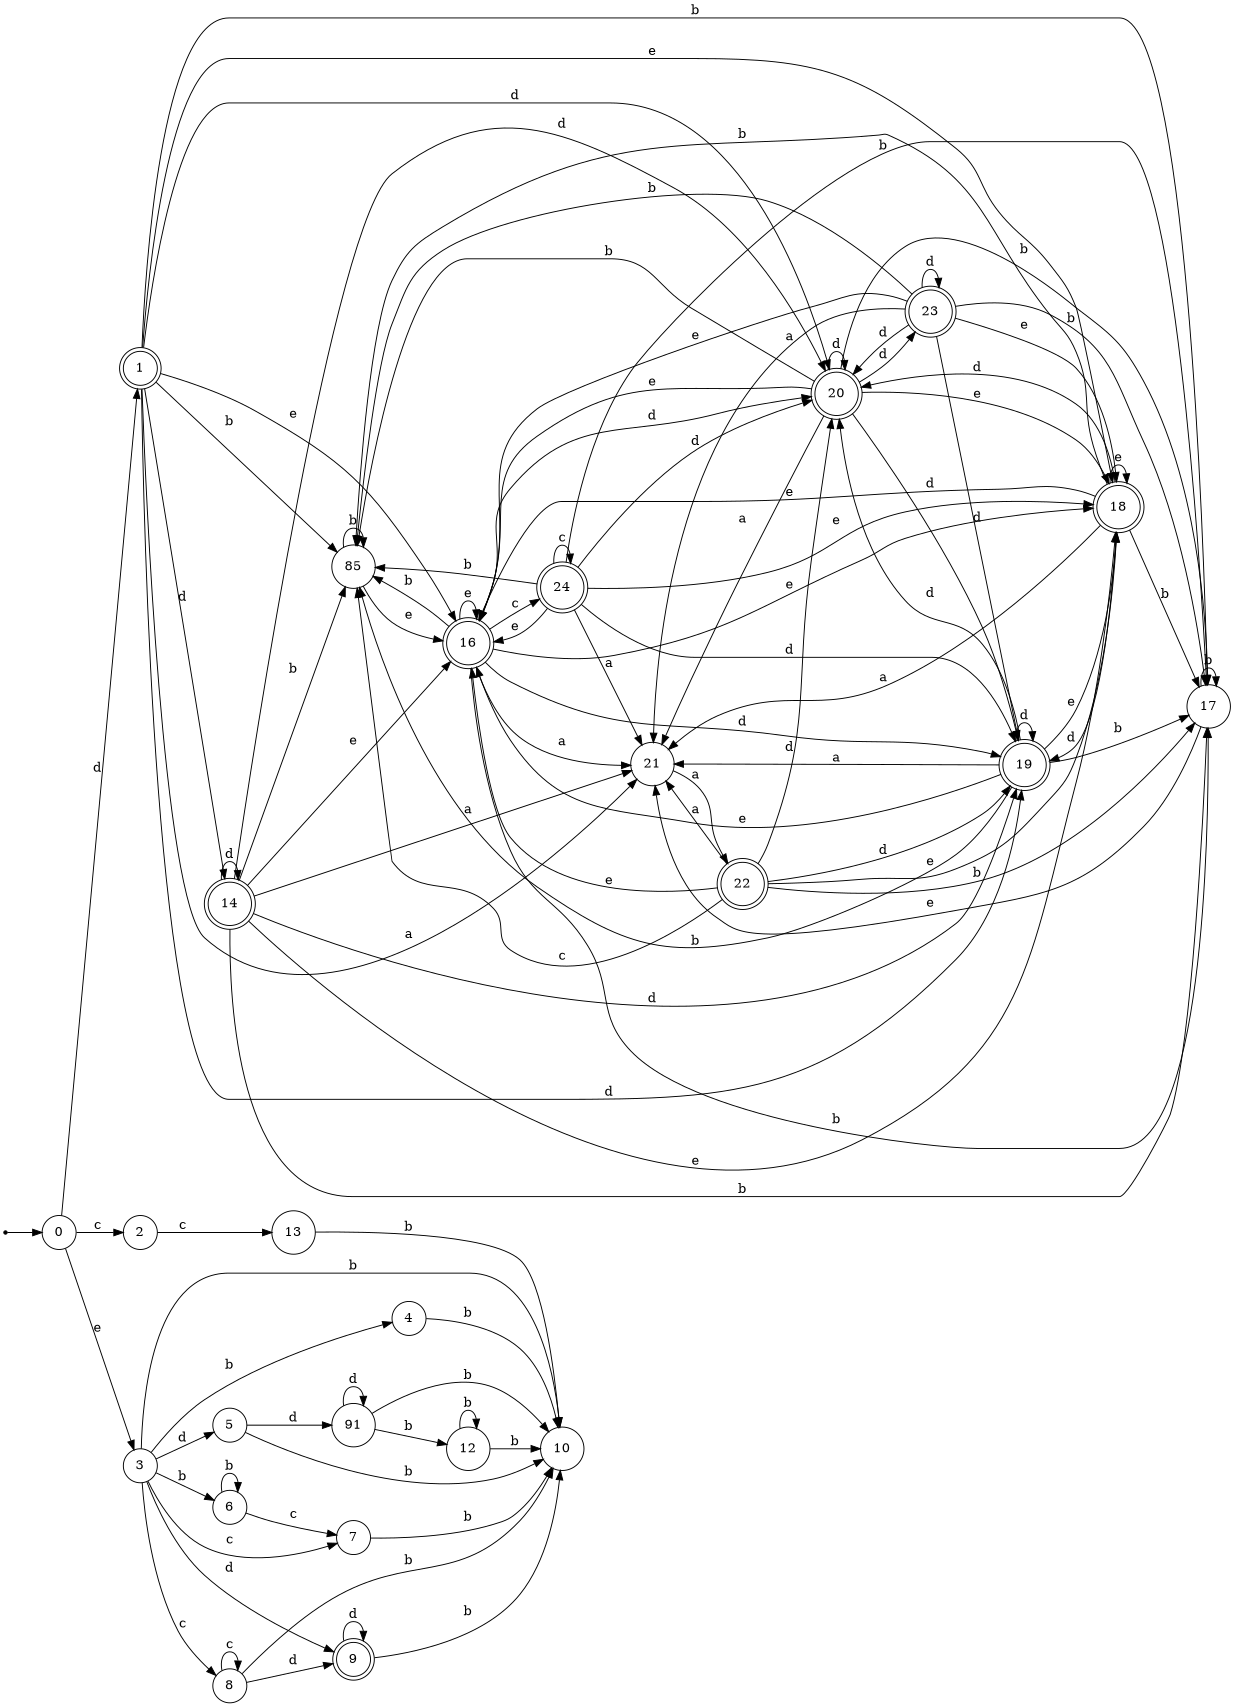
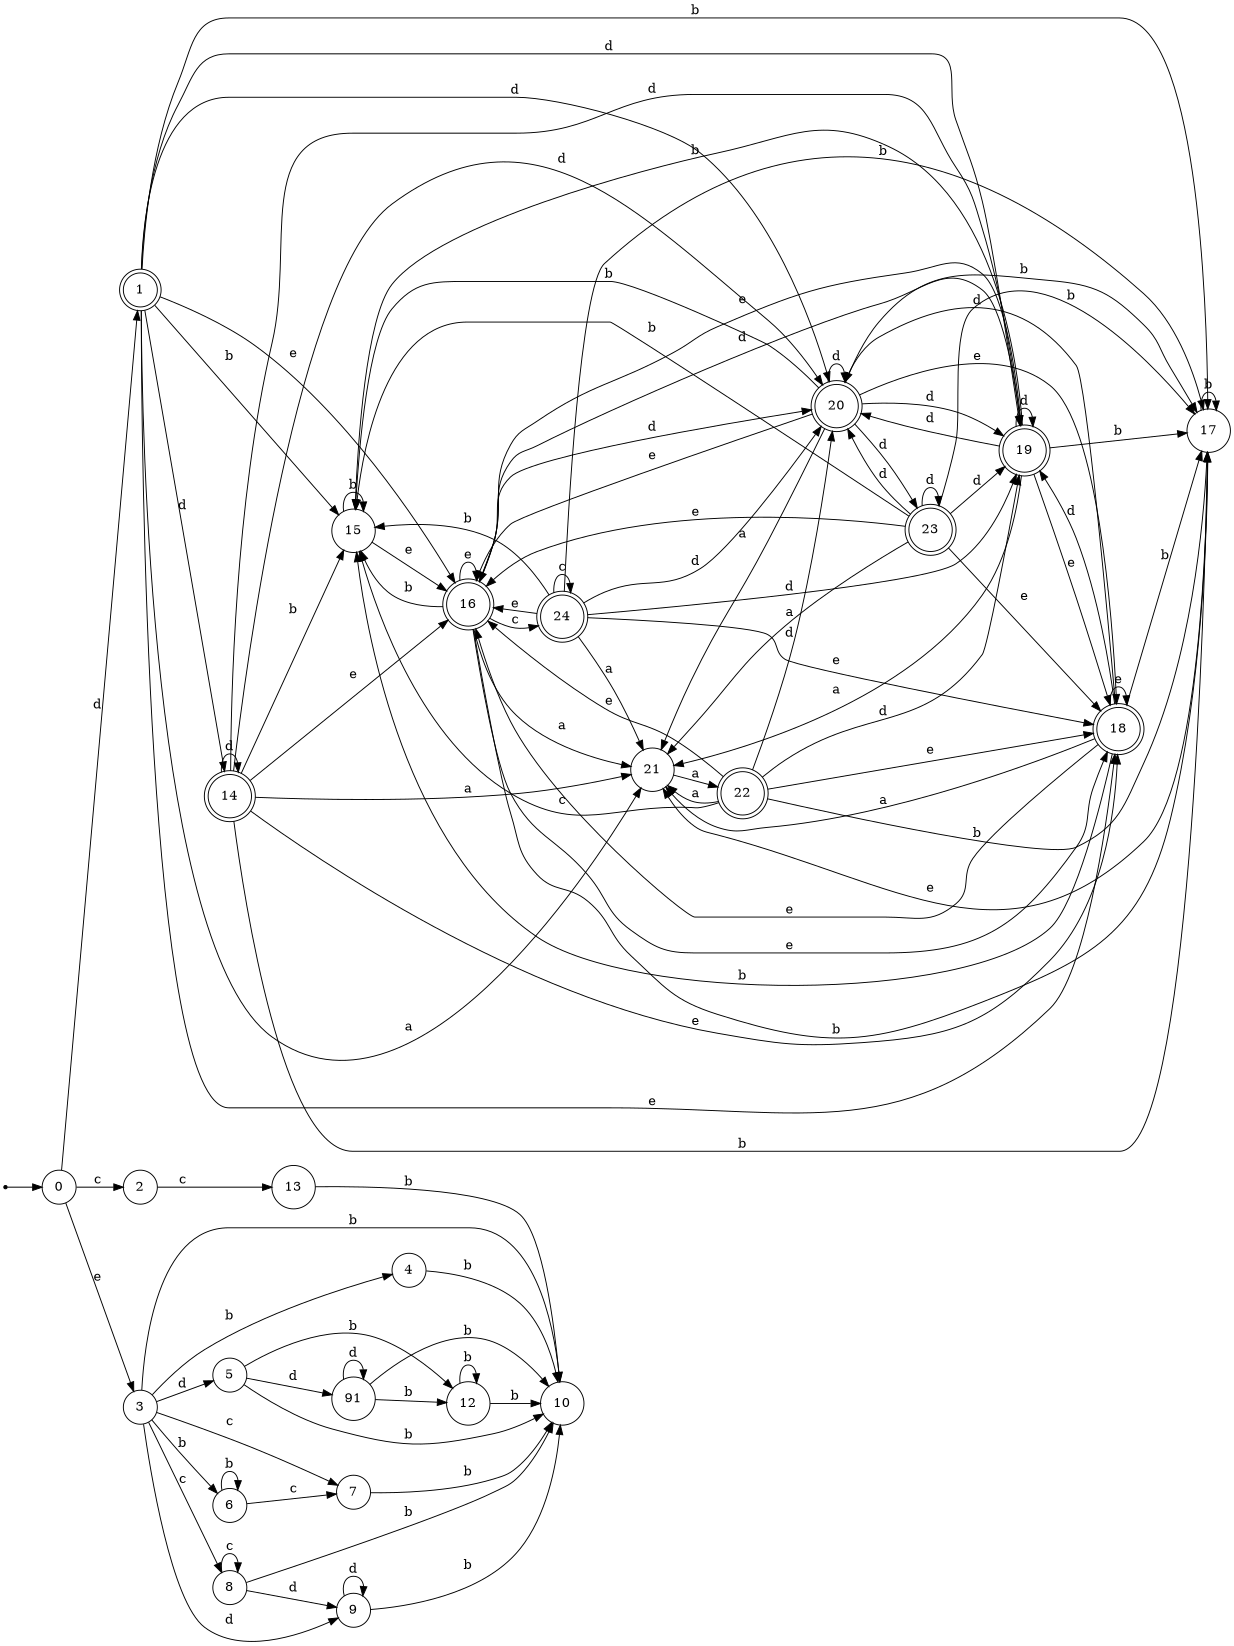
node "85": label "85" -> "15"
edge "5" -> "12": added, label "b"
node "9": shape doublecircle -> circle
